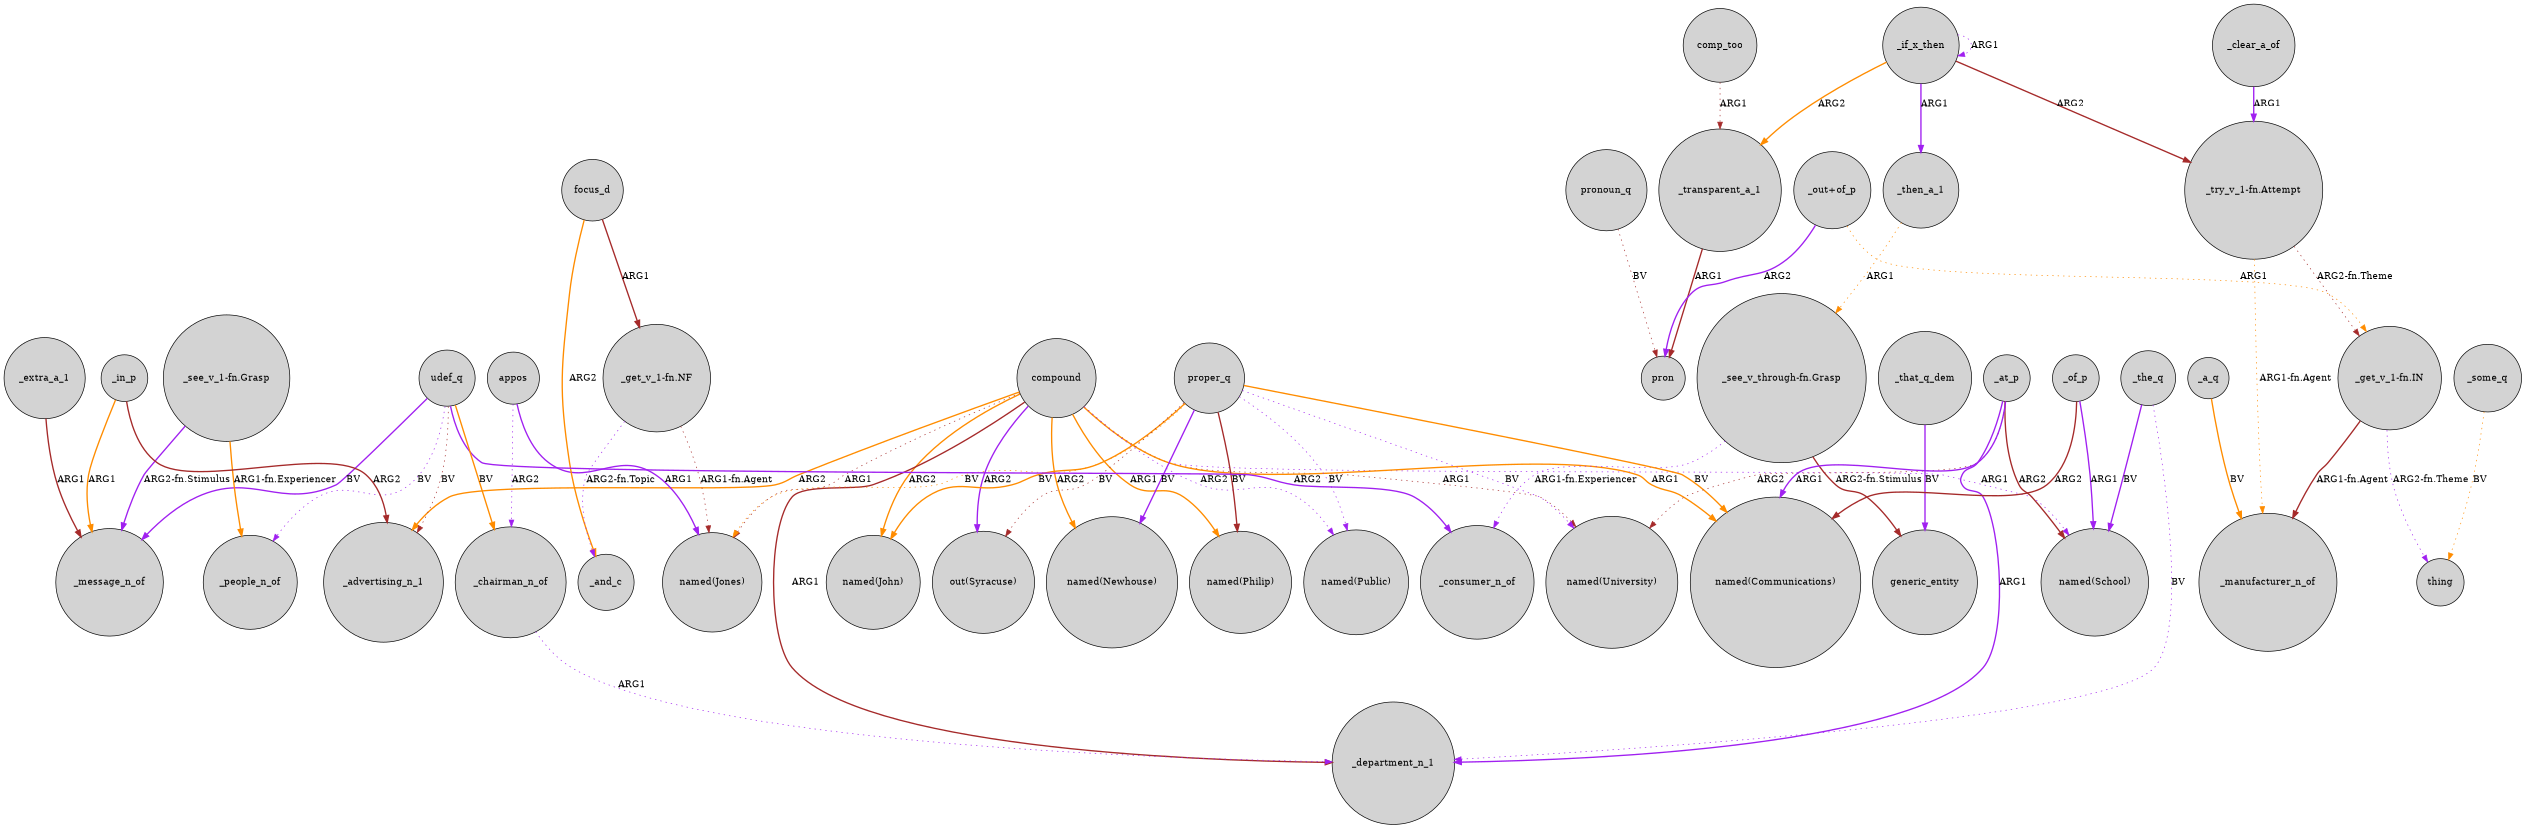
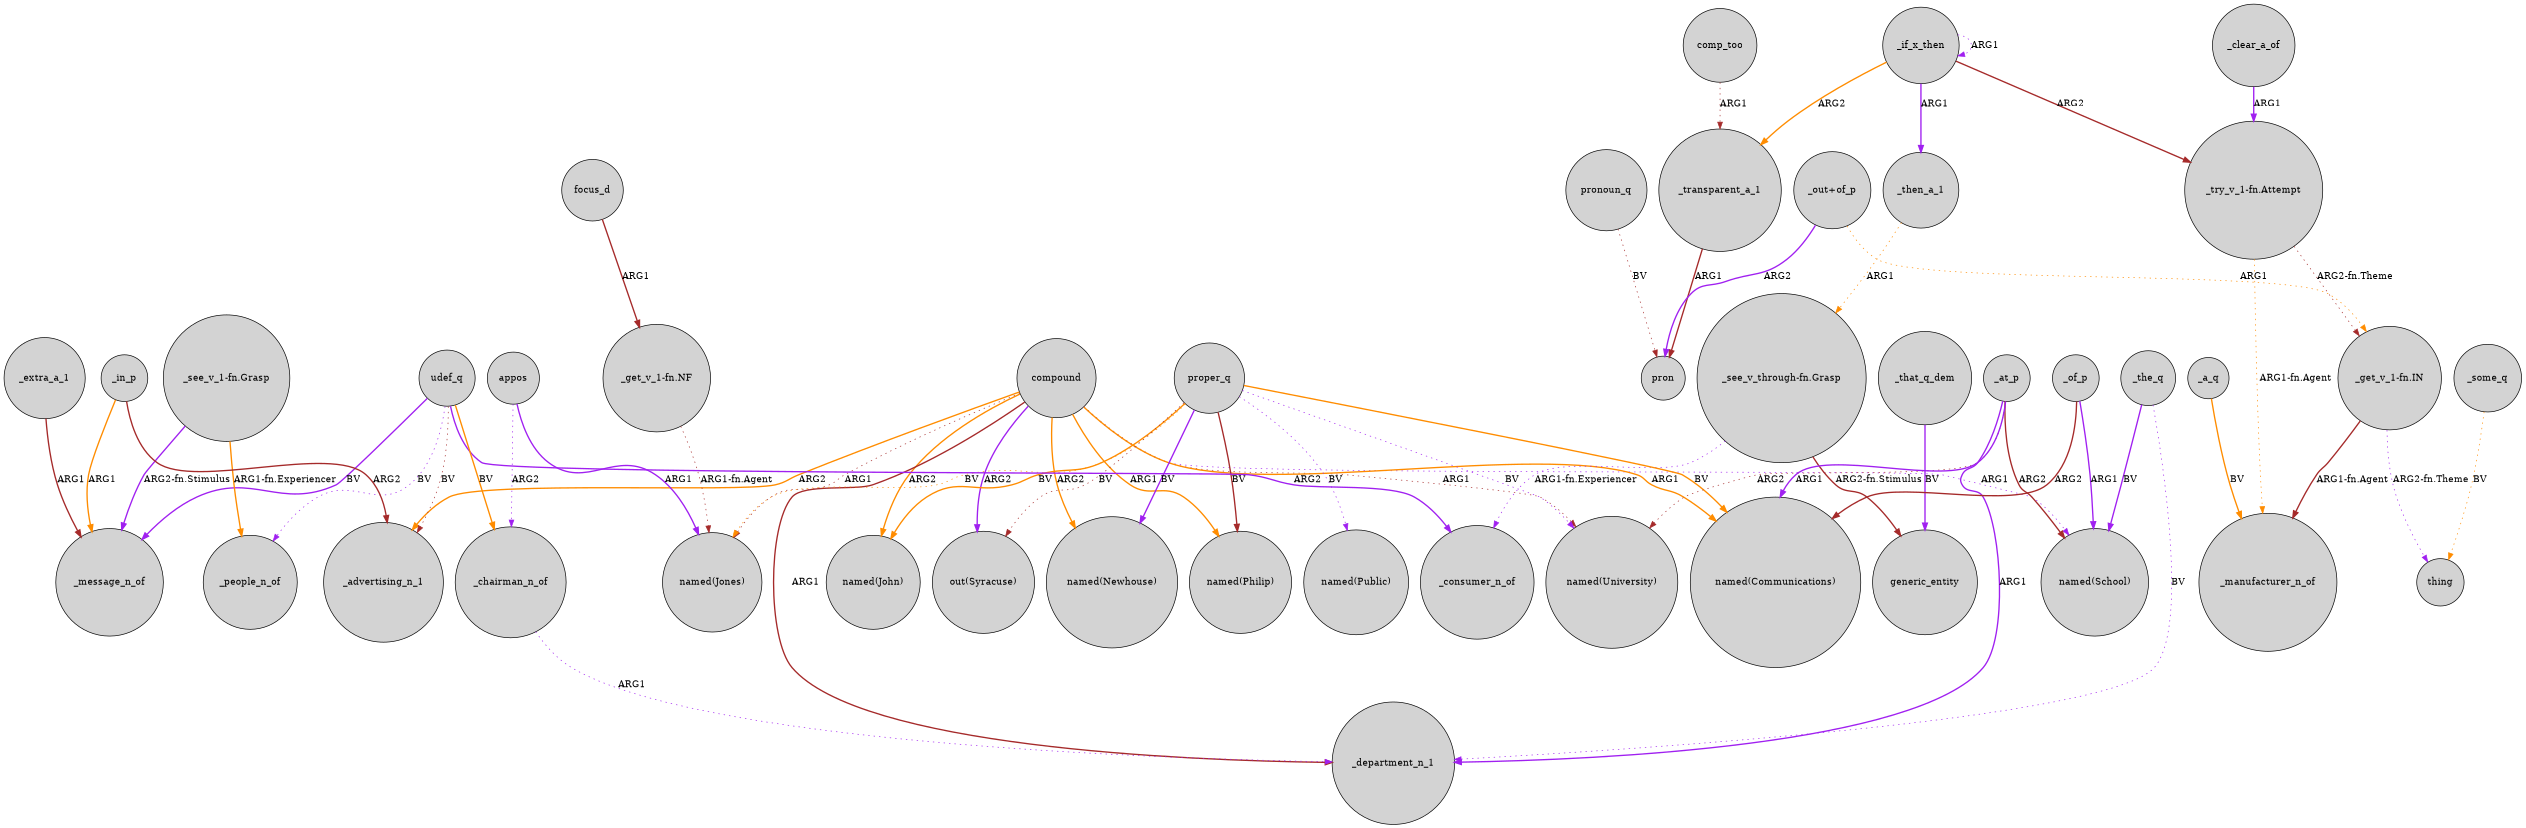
edge "compound" -> "named(Public)": removed, label "ARG2"
node "_and_c": removed
